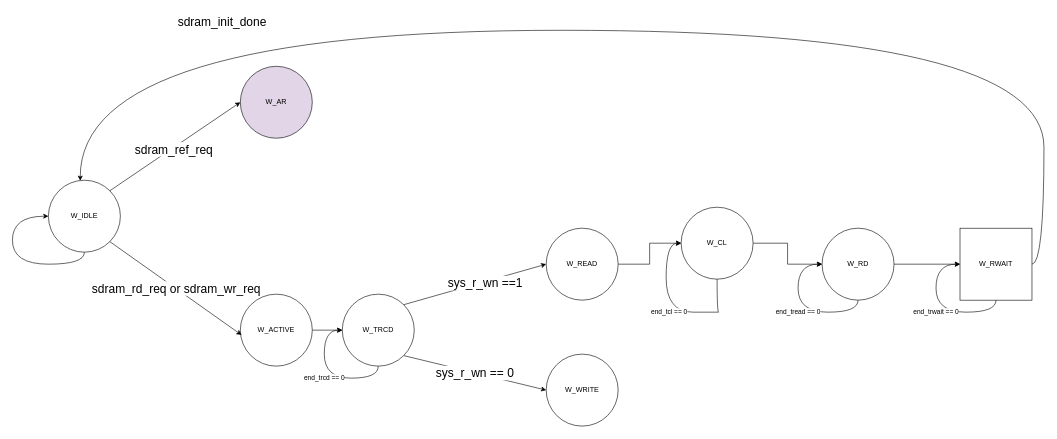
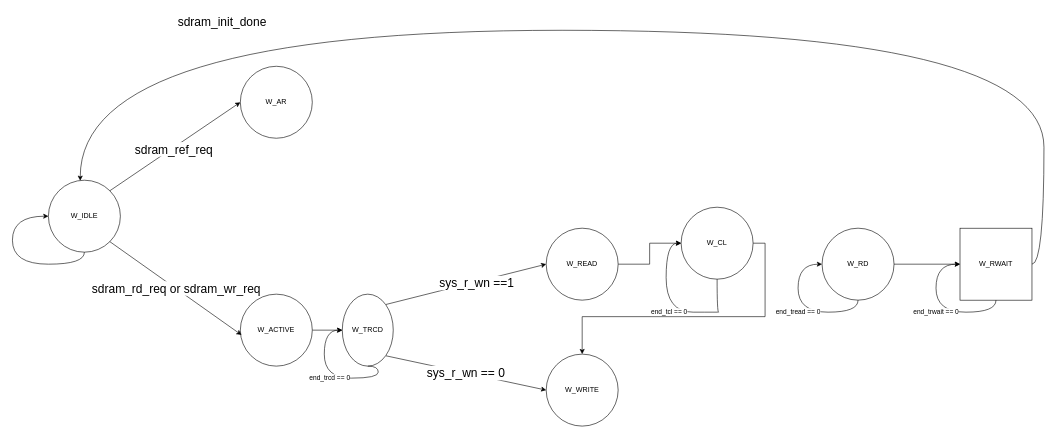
node "W_AR": fillcolor #e1d5e7 -> #ffffff
edge "W_CL" -> "W_RD": now "W_CL" -> "W_WRITE"
node "W_TRCD": size 72x72 -> 51x72
